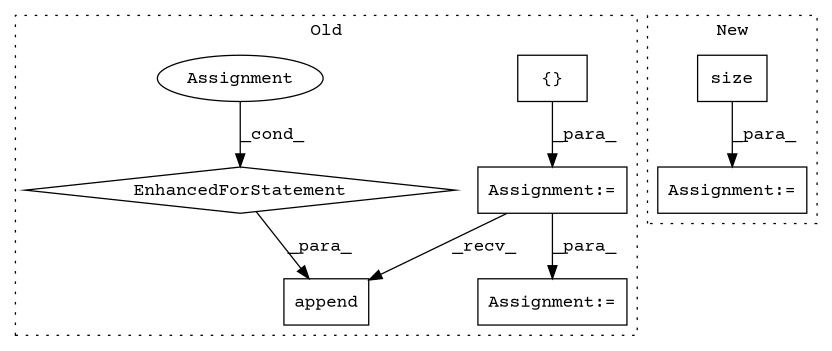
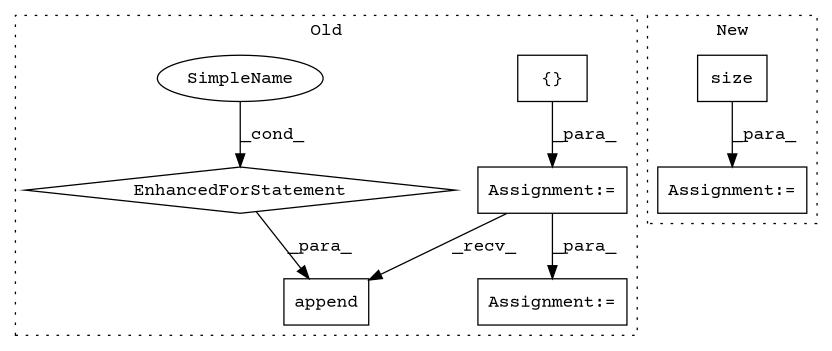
node "Assignment": label "Assignment" -> "SimpleName"
